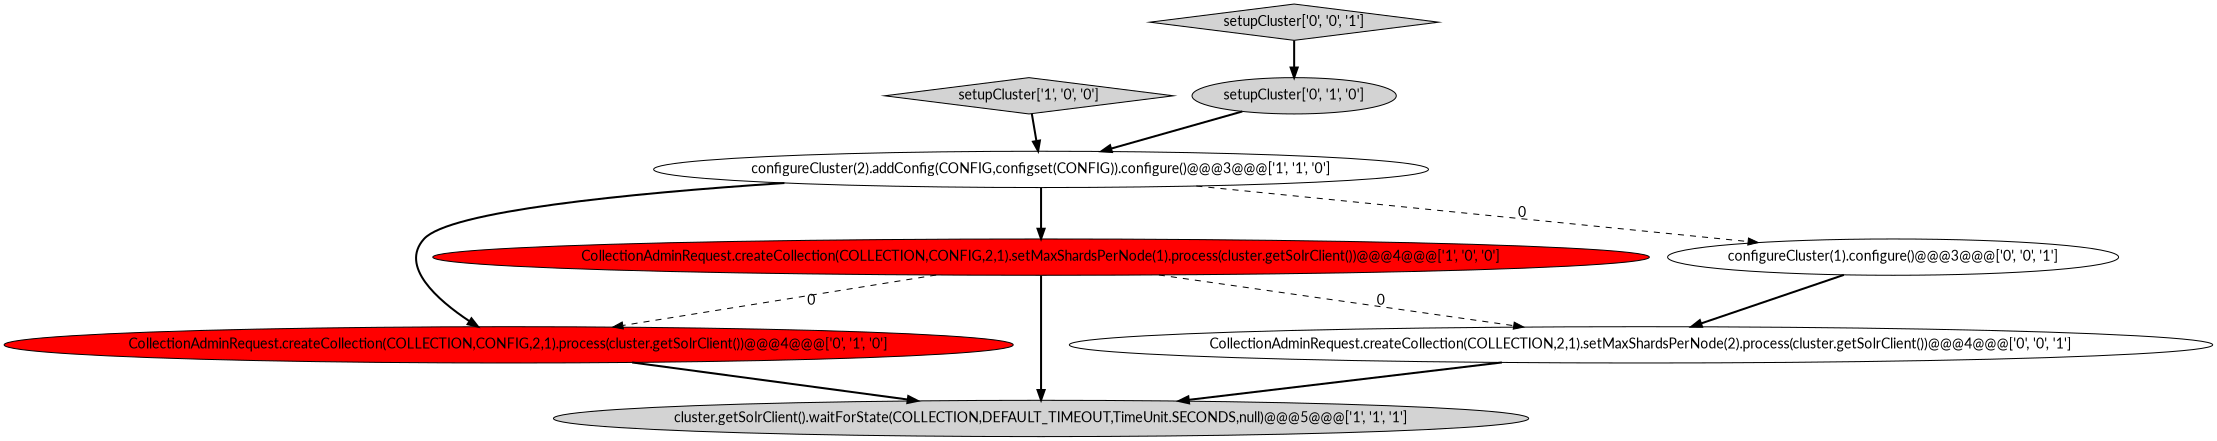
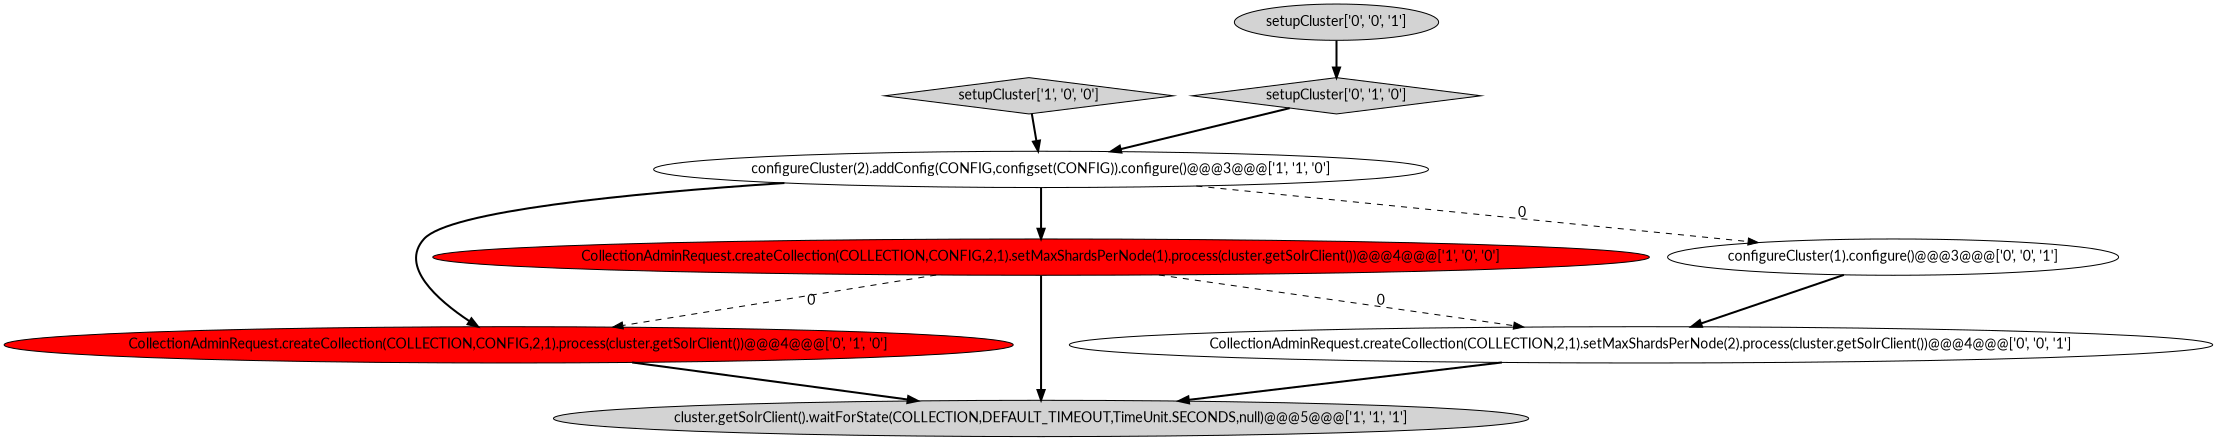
node "setupCluster['0', '0', '1']": shape diamond -> ellipse
node "setupCluster['0', '1', '0']": shape ellipse -> diamond
